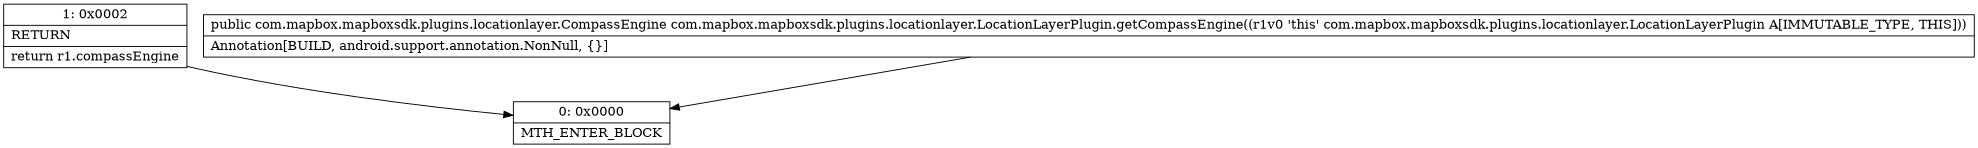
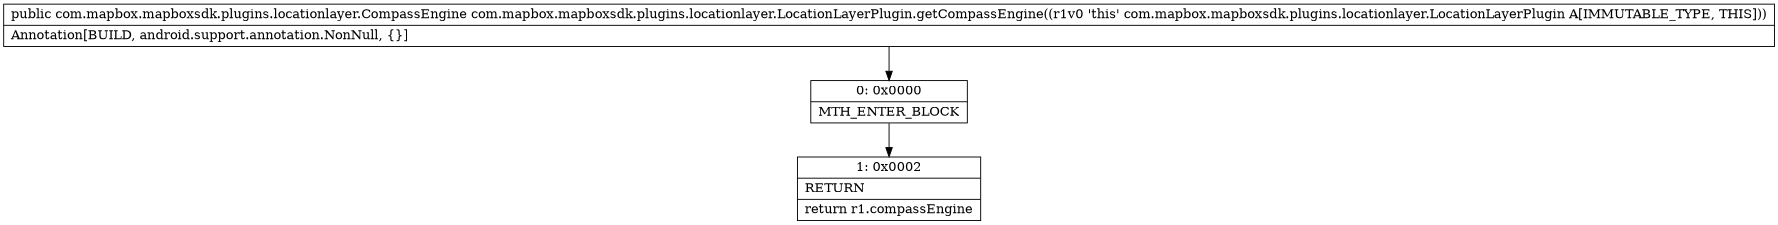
edge "1: 0x0002" -> "0: 0x0000": reversed
